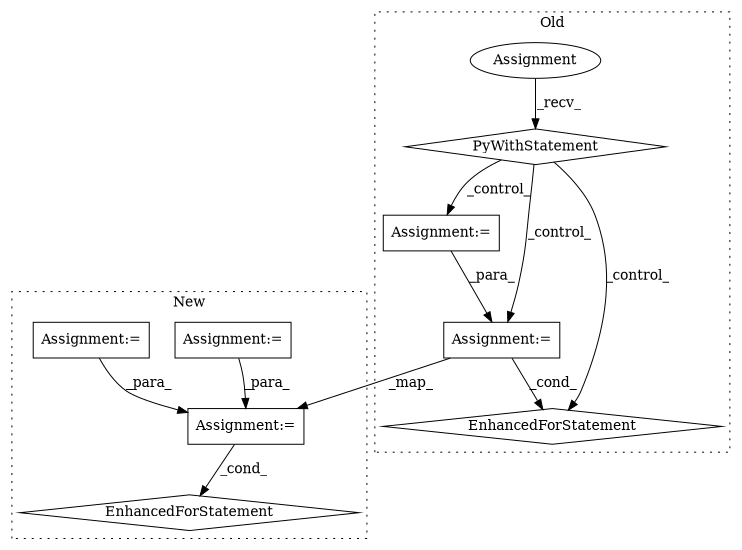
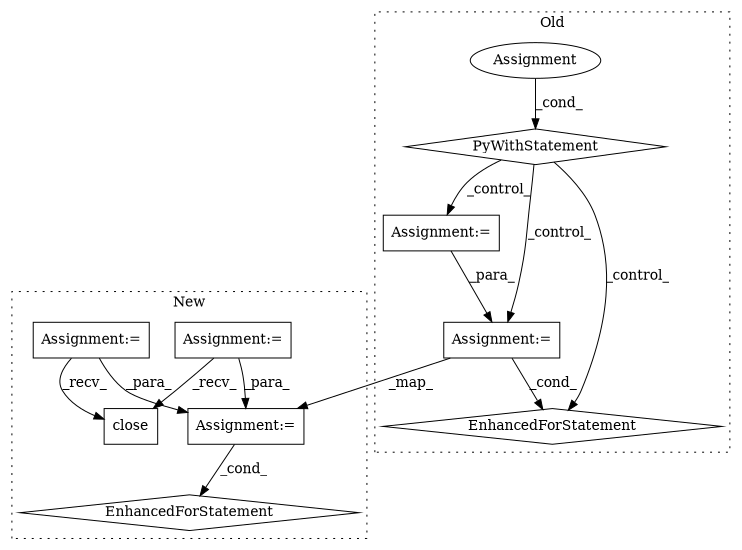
edge "Assignment" -> "PyWithStatement": label "_recv_" -> "_cond_"
node "close": added
